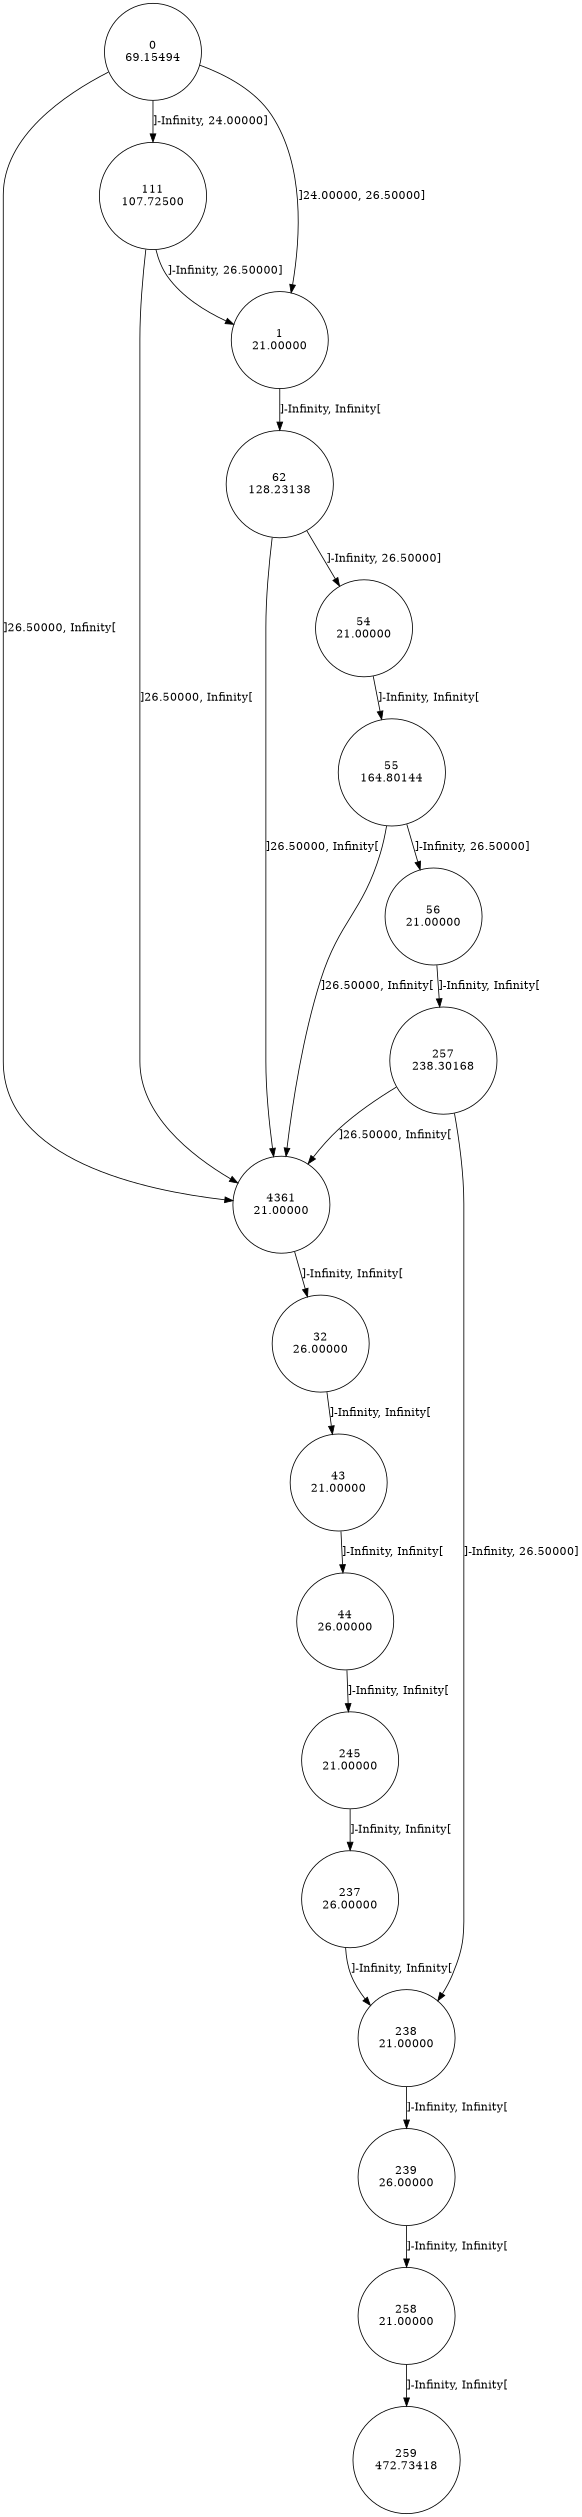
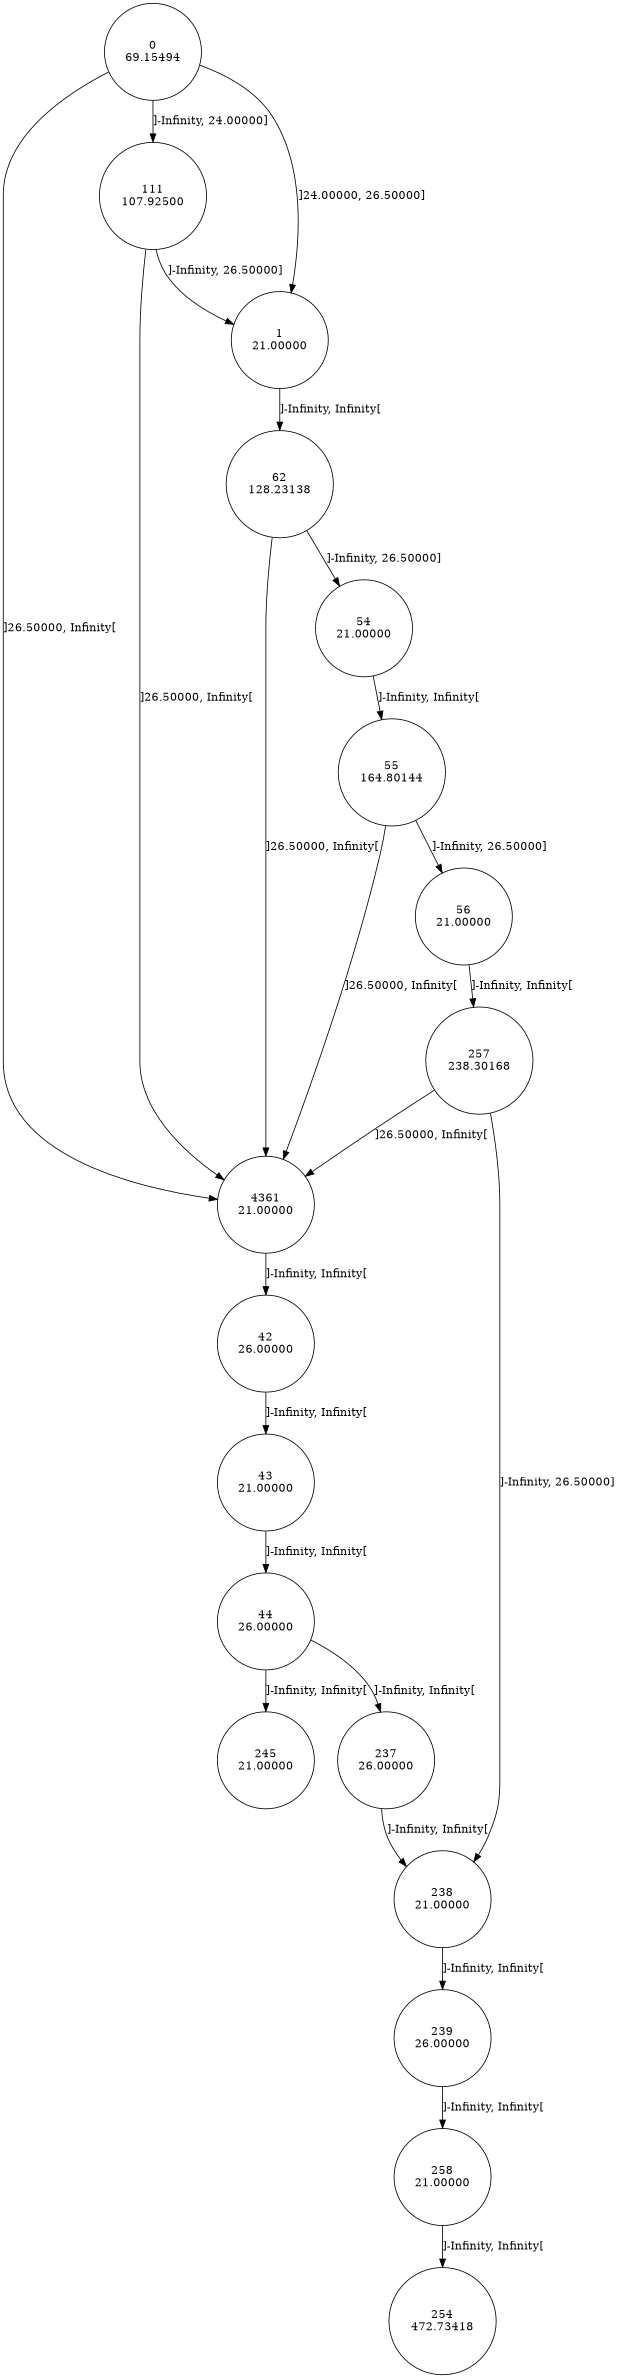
node "111 107.72500": label "111 107.72500" -> "111 107.92500"
node "32 26.00000": label "32 26.00000" -> "42 26.00000"
edge "245 21.00000" -> "237 26.00000": now "44 26.00000" -> "237 26.00000"
node "259 472.73418": label "259 472.73418" -> "254 472.73418"
